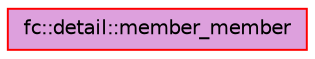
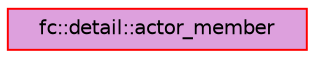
node "fc::detail::member_member": label "fc::detail::member_member" -> "fc::detail::actor_member"
